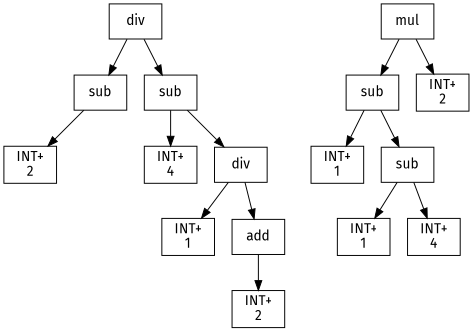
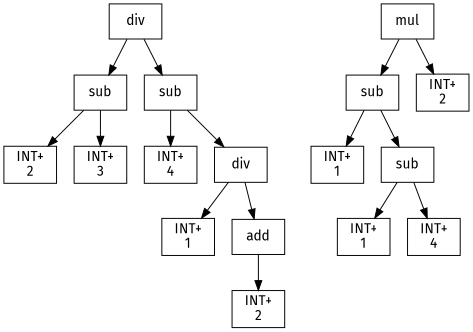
node "INT+ 3": added
